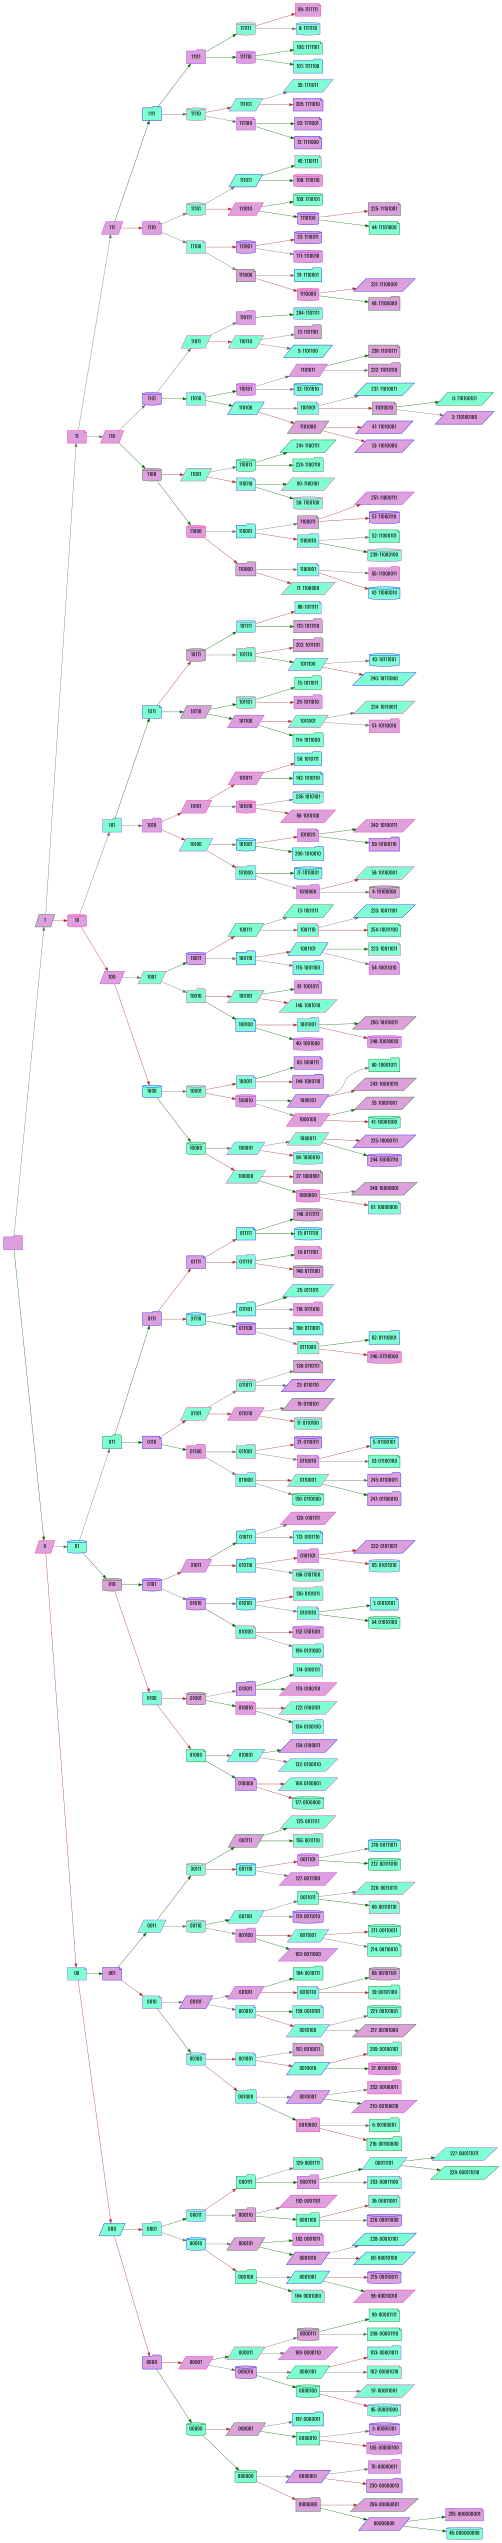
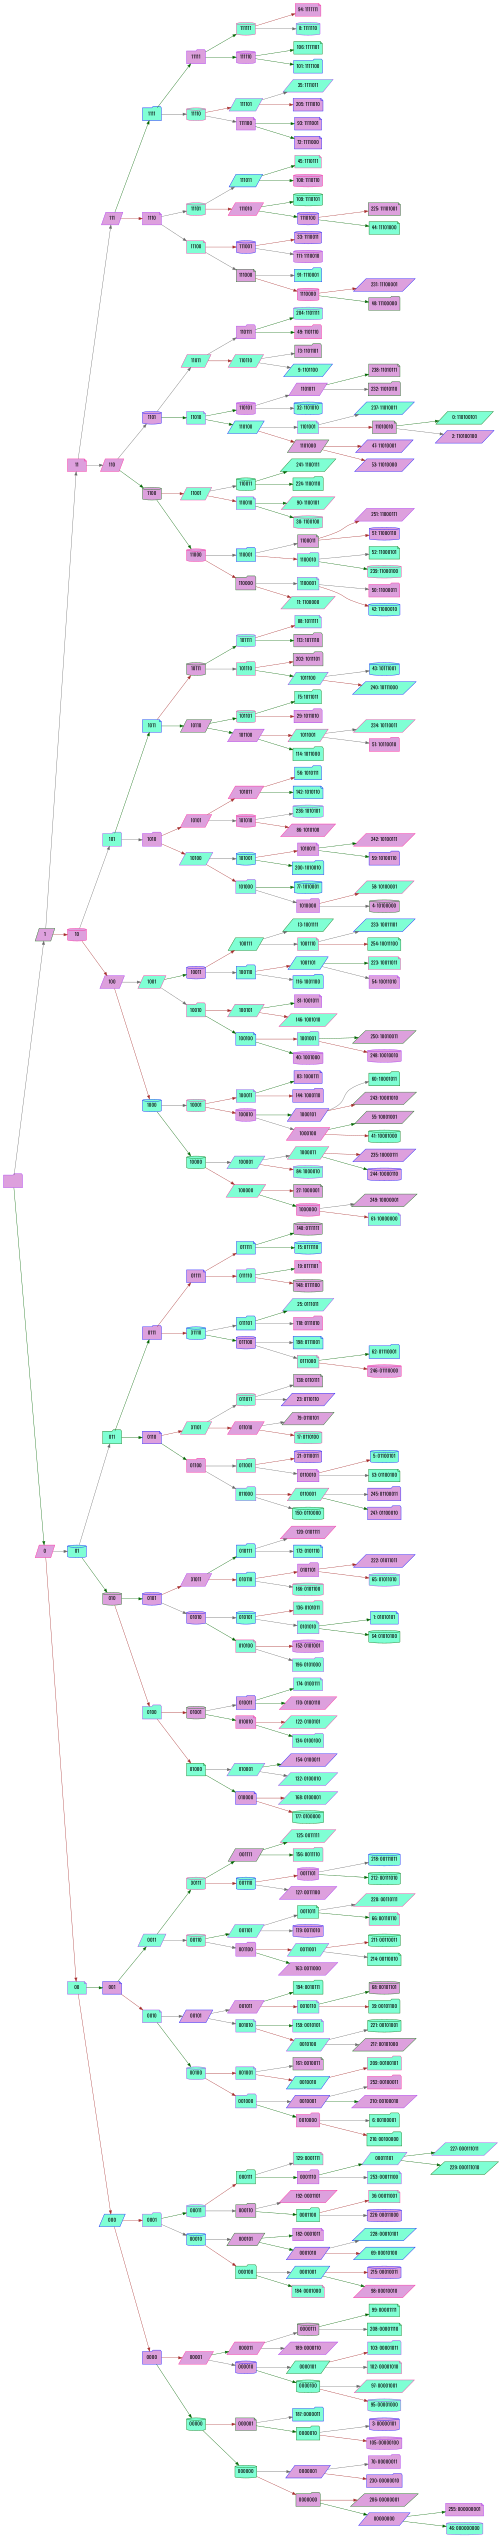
node "49: 1101110": added
node "37: 00100100": removed
node "000011": fillcolor aquamarine -> plum
node "000001": shape parallelogram -> note
